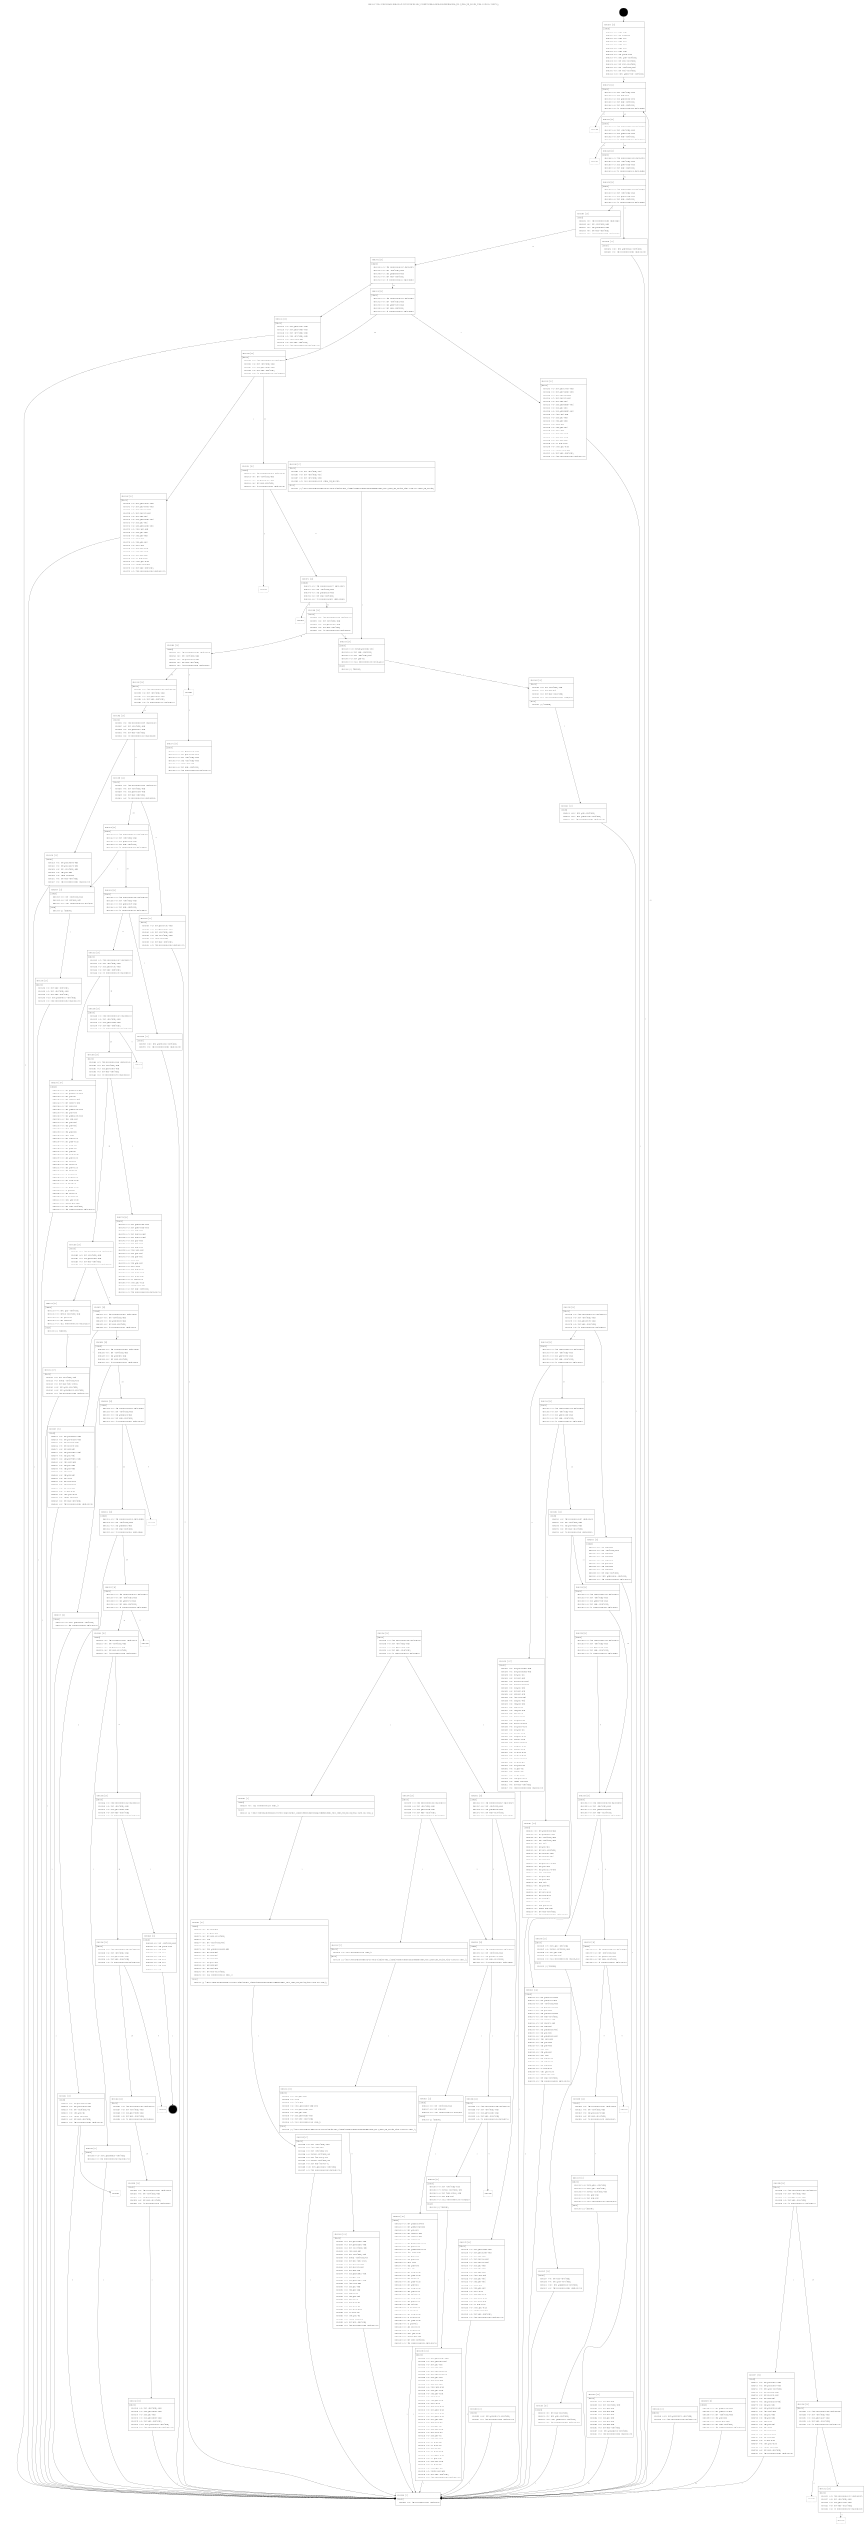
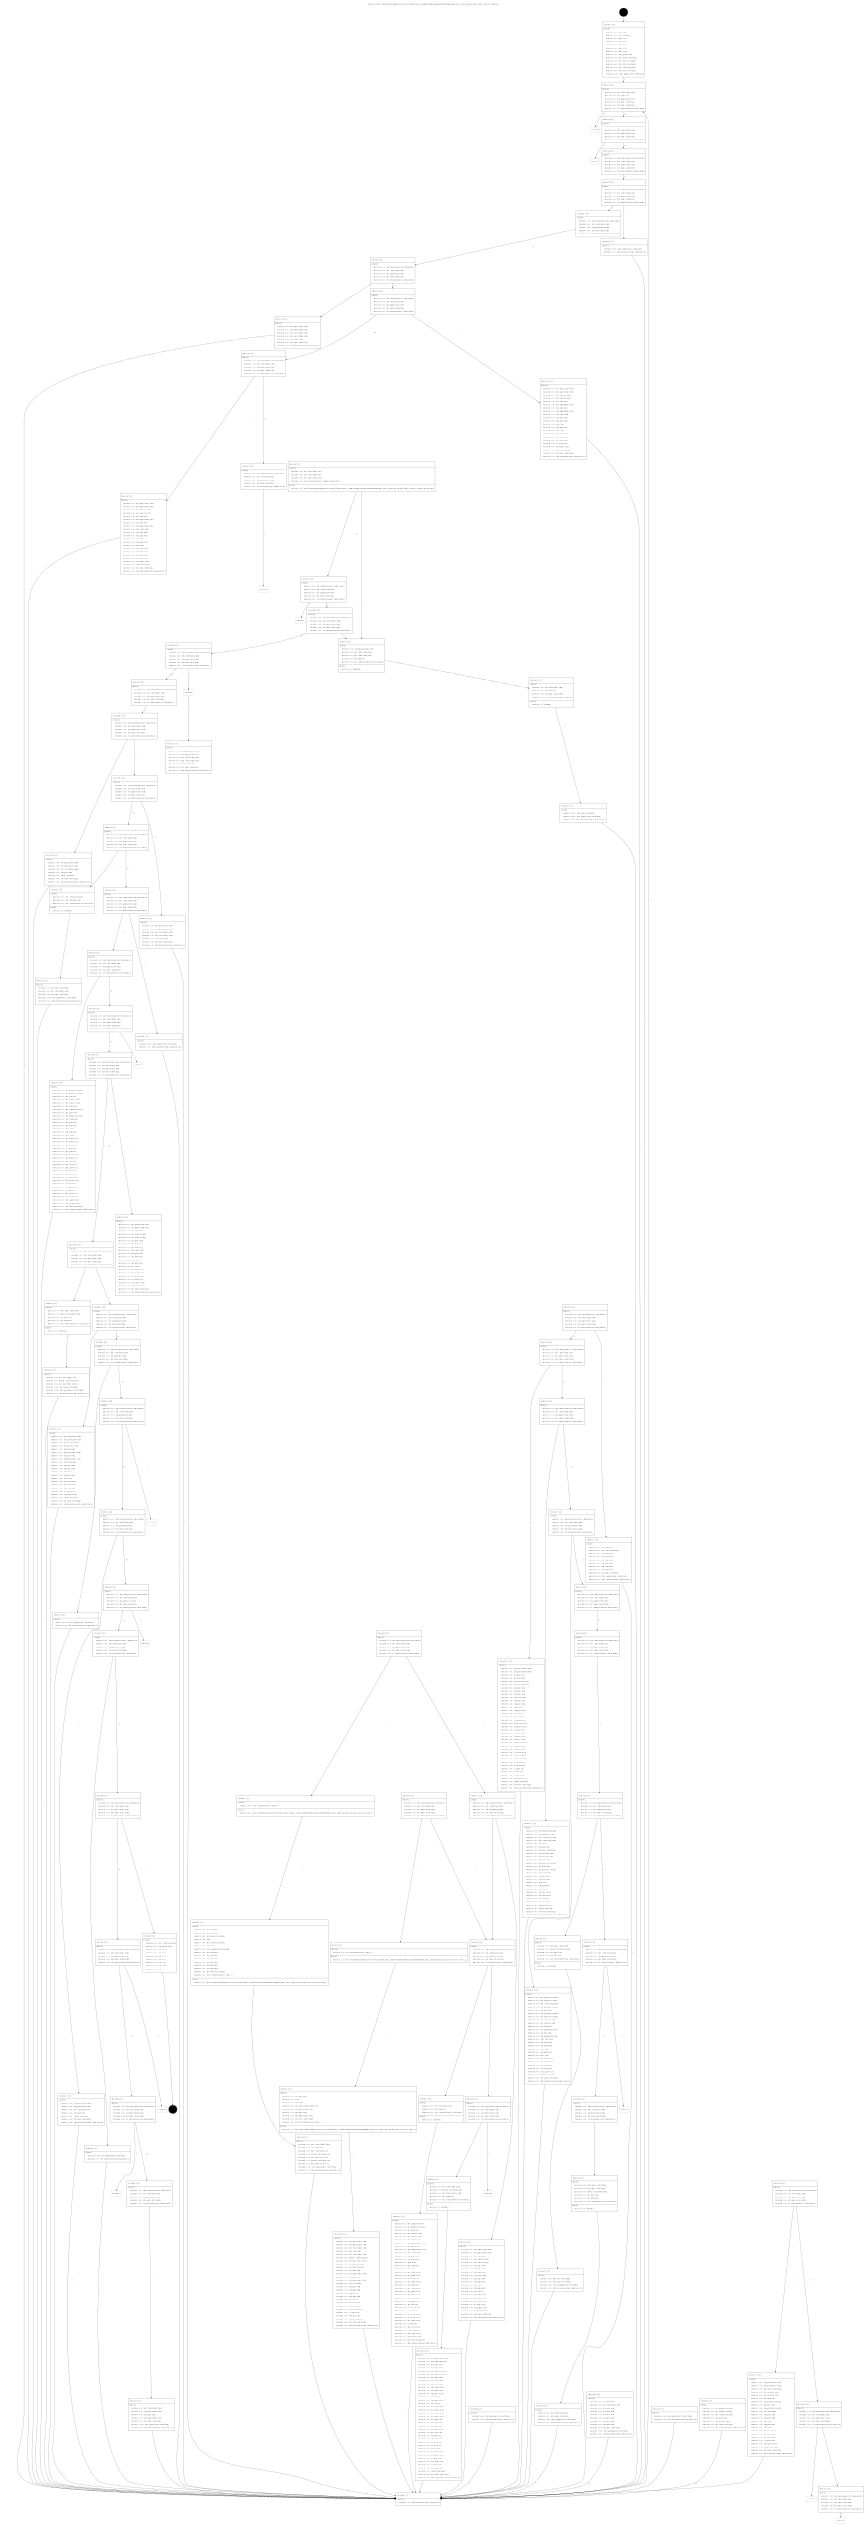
edge "0x401956 [28]" -> "0x401972 [28]": now "0x4023df [17]" -> "0x401972 [28]"
edge "0x401c9e [28]" -> "0x401cd6 [28]": now "0x401c9e [28]" -> "0x401cba [28]"
edge "0x402246 [30]" -> "0x4026e8": now "0x401ba2 [28]" -> "0x4026e8"
